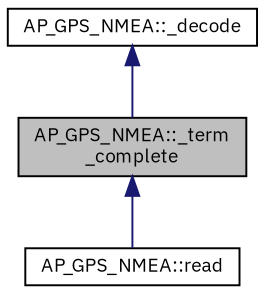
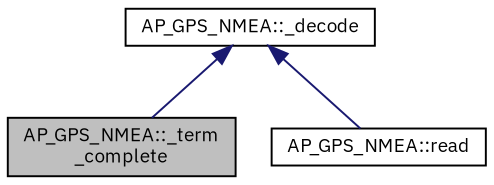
edge "AP_GPS_NMEA::read" -> "AP_GPS_NMEA::_term _complete": now "AP_GPS_NMEA::read" -> "AP_GPS_NMEA::_decode"
